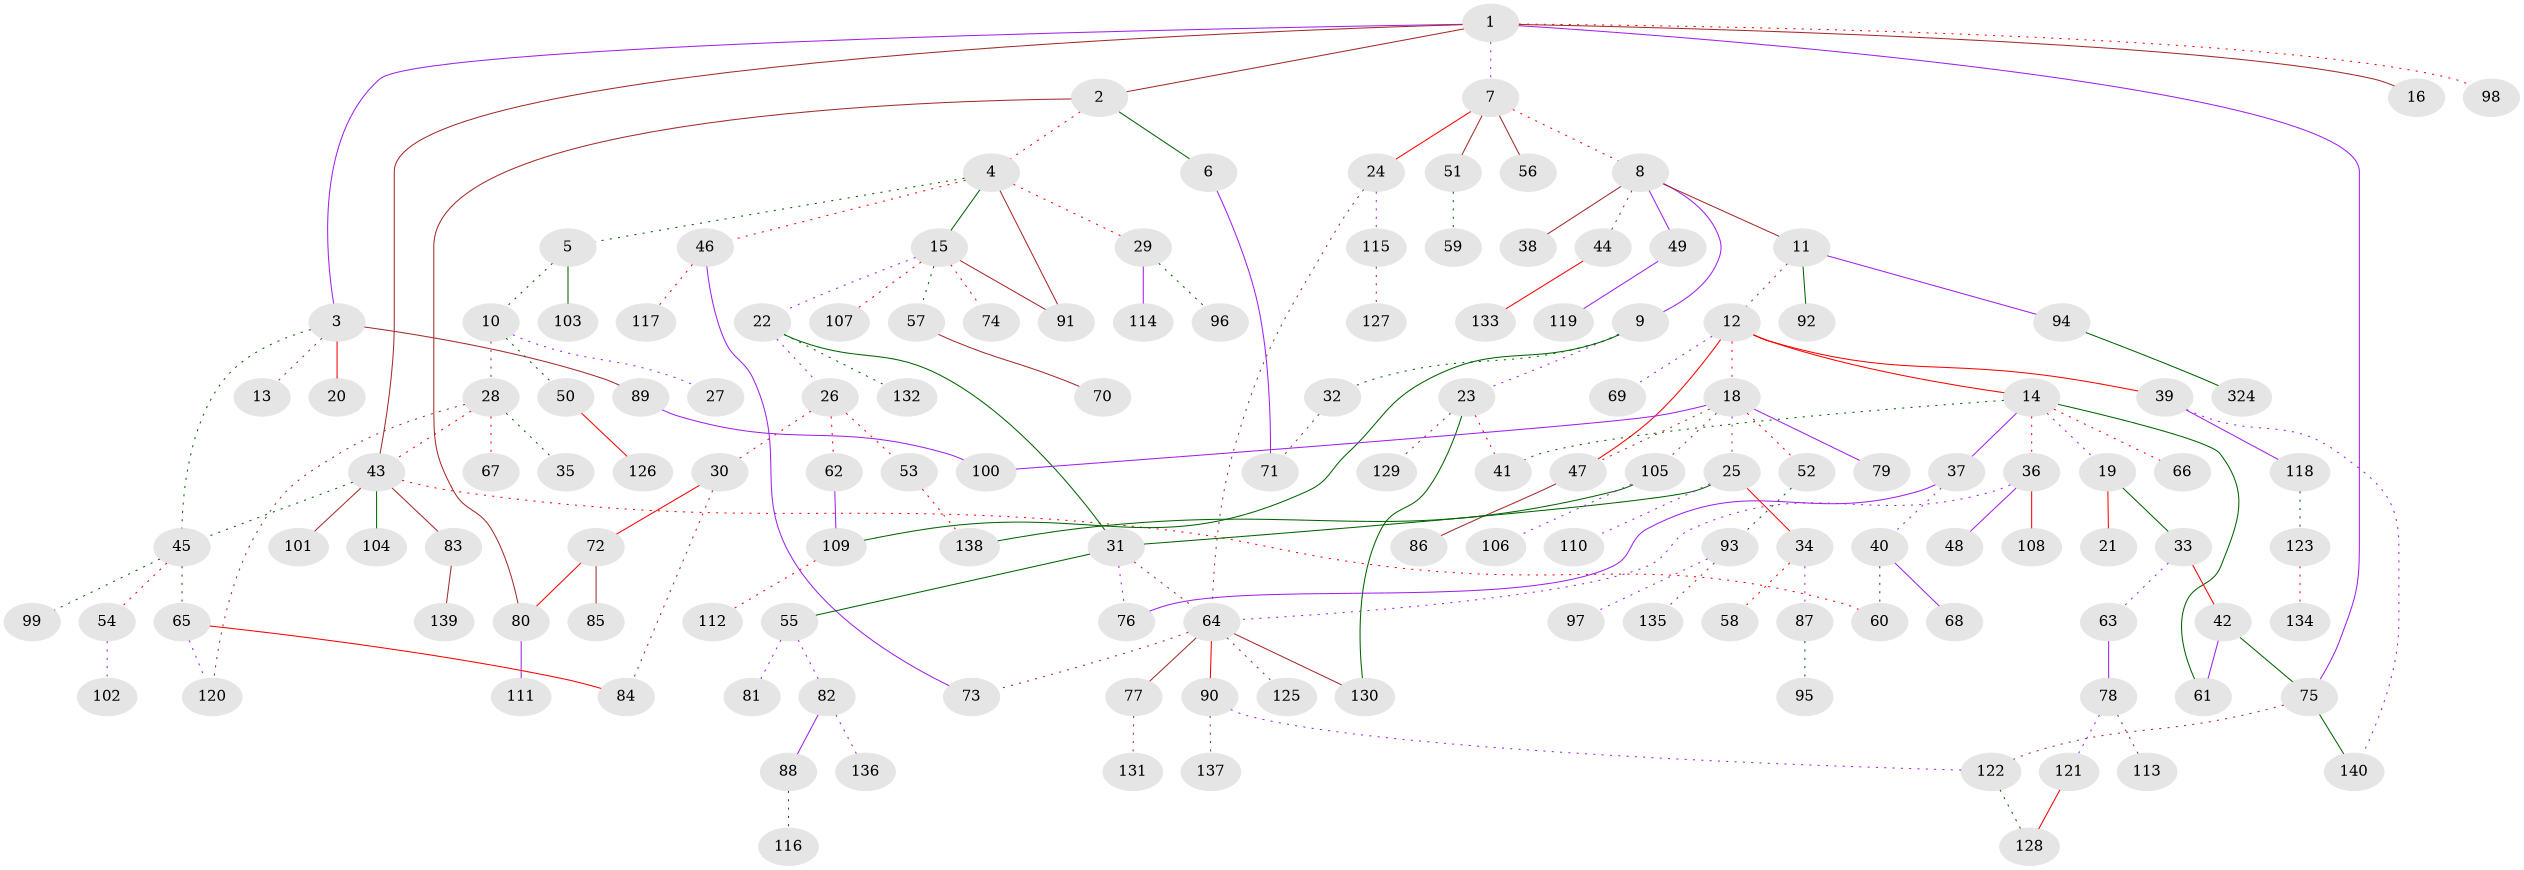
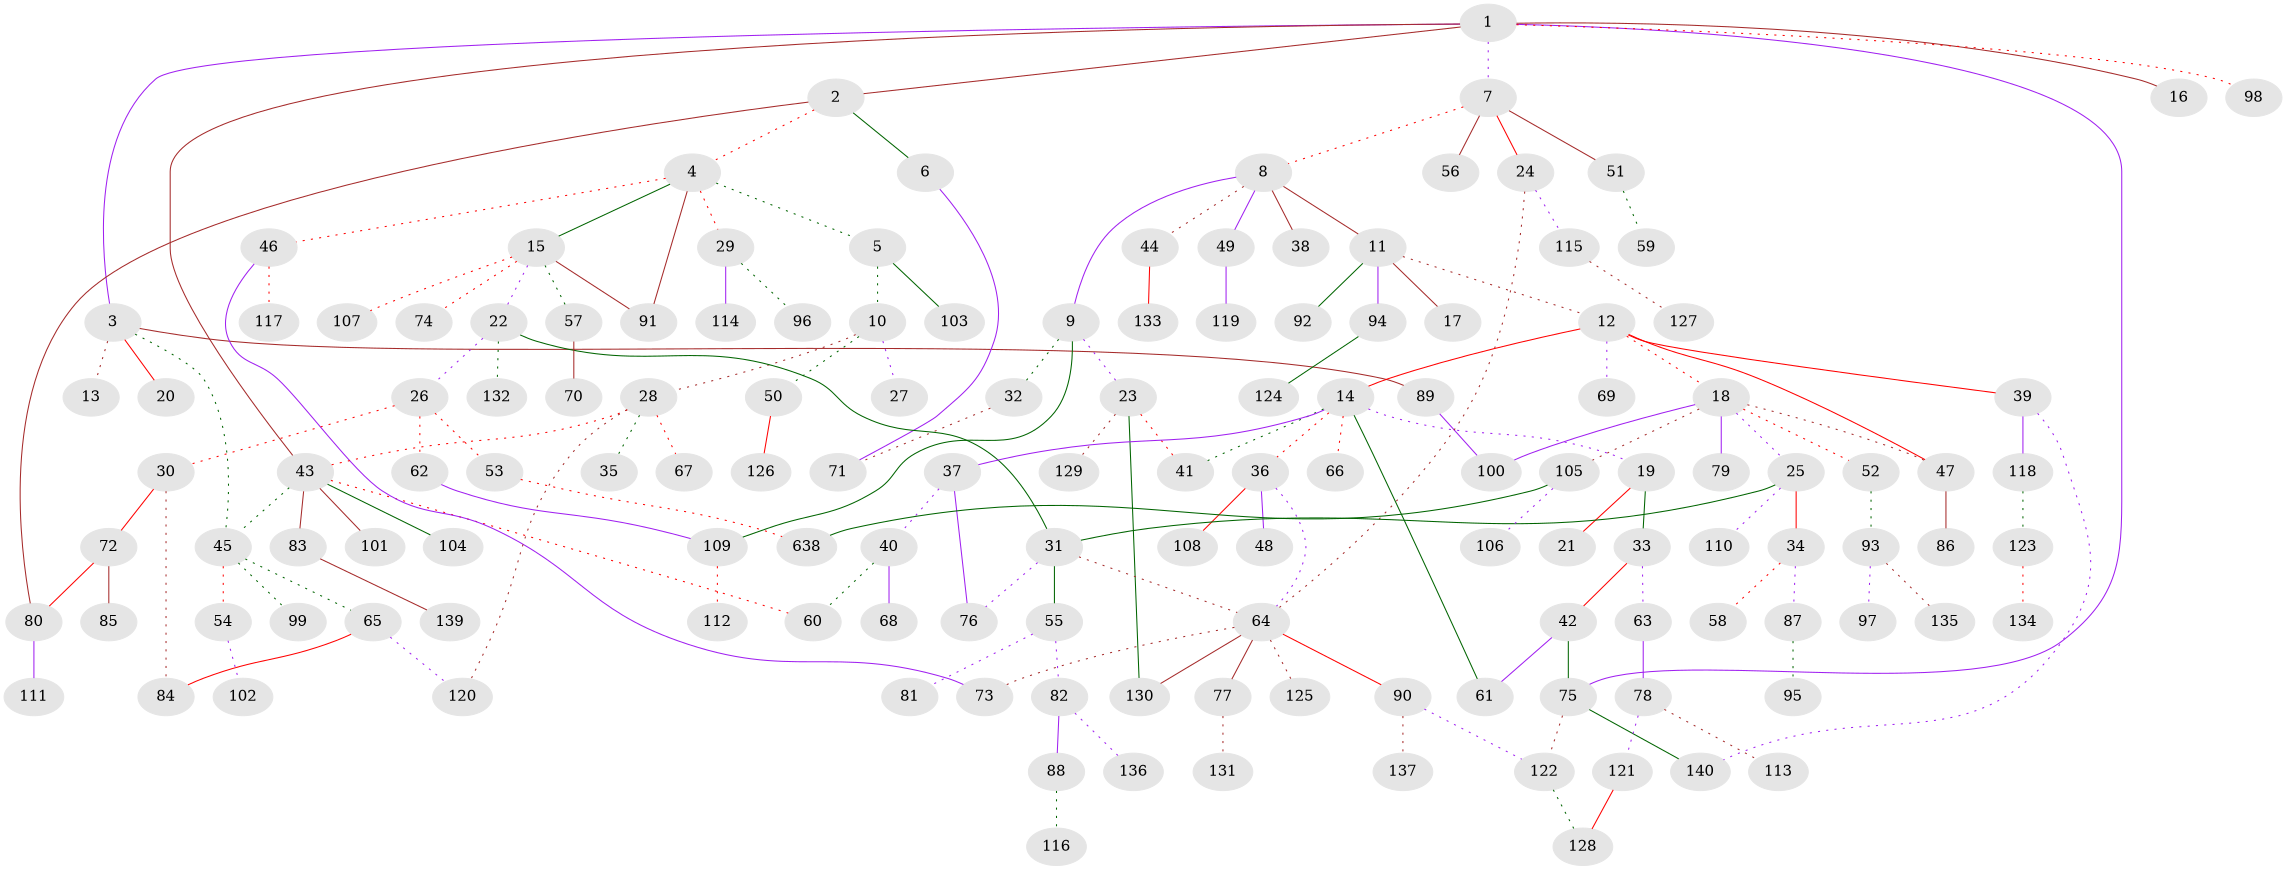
node "17": added
node "324": label "324" -> "124"
node "138": label "138" -> "638"
